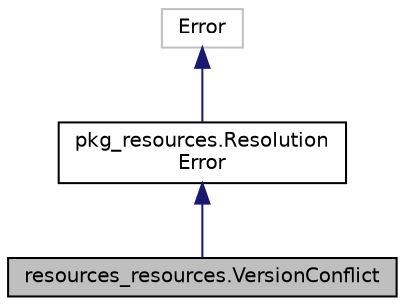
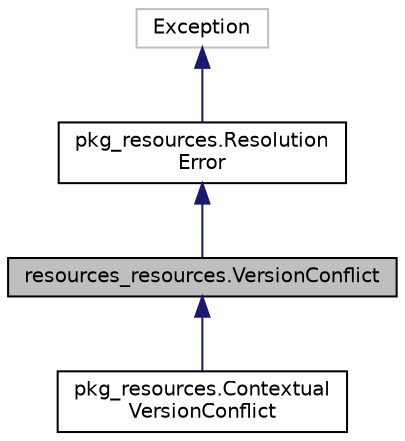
node "Error": label "Error" -> "Exception"
node "pkg_resources.Contextual VersionConflict": added
